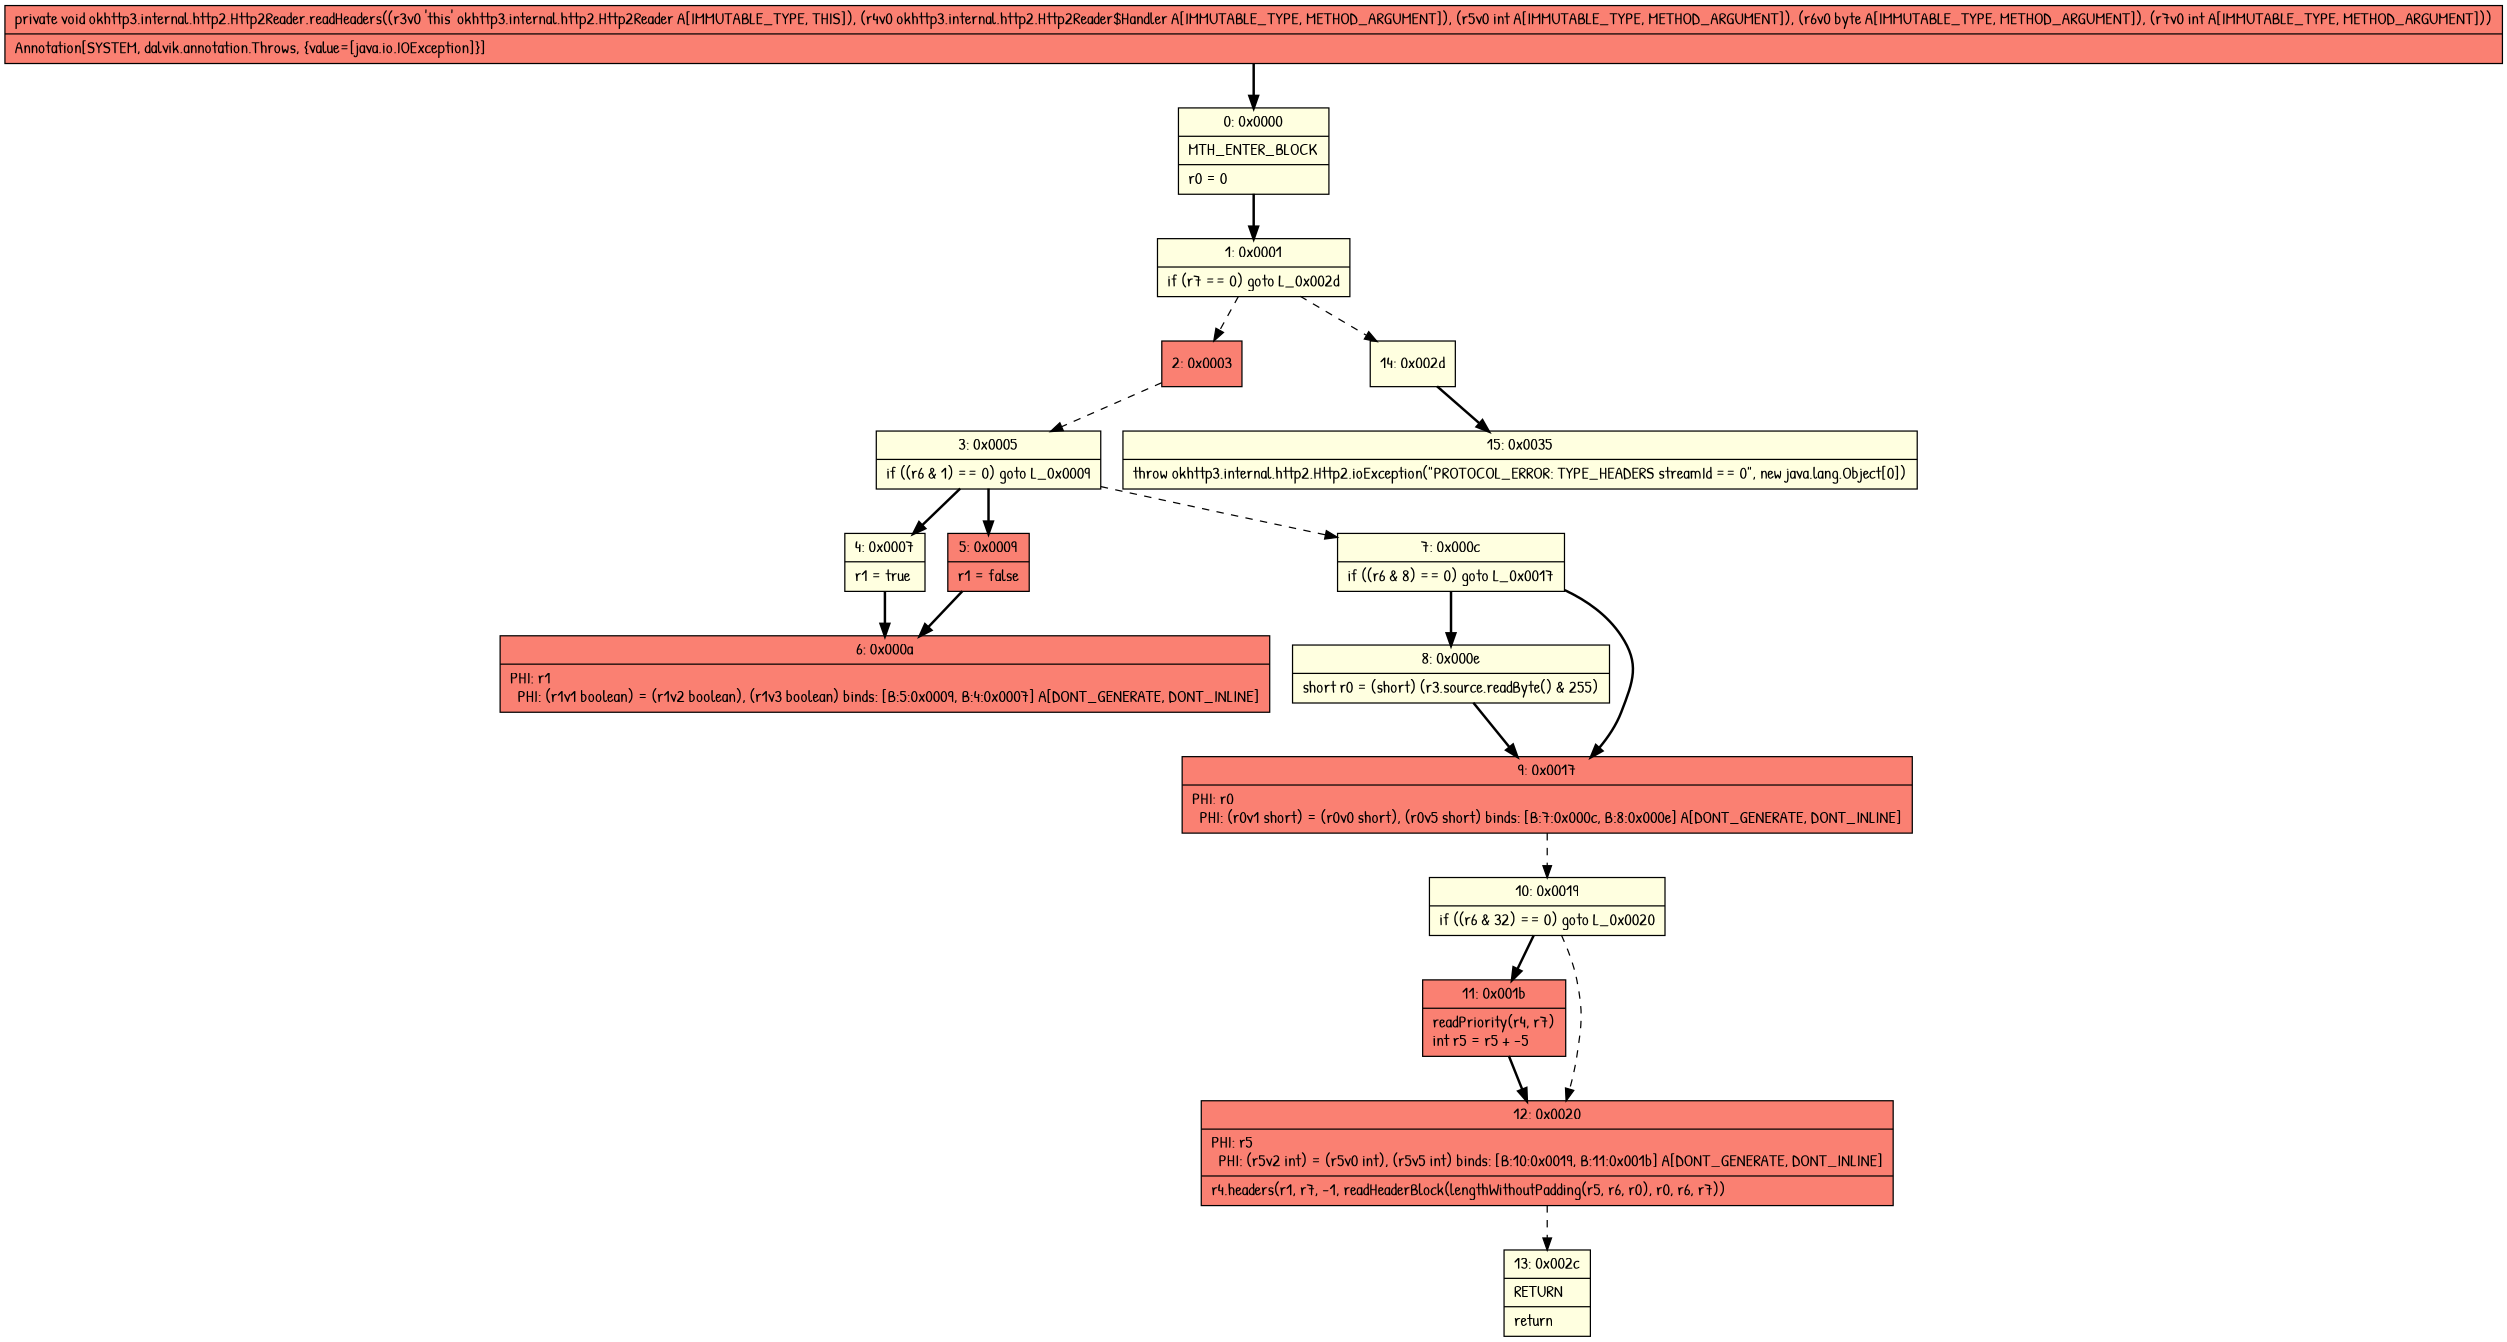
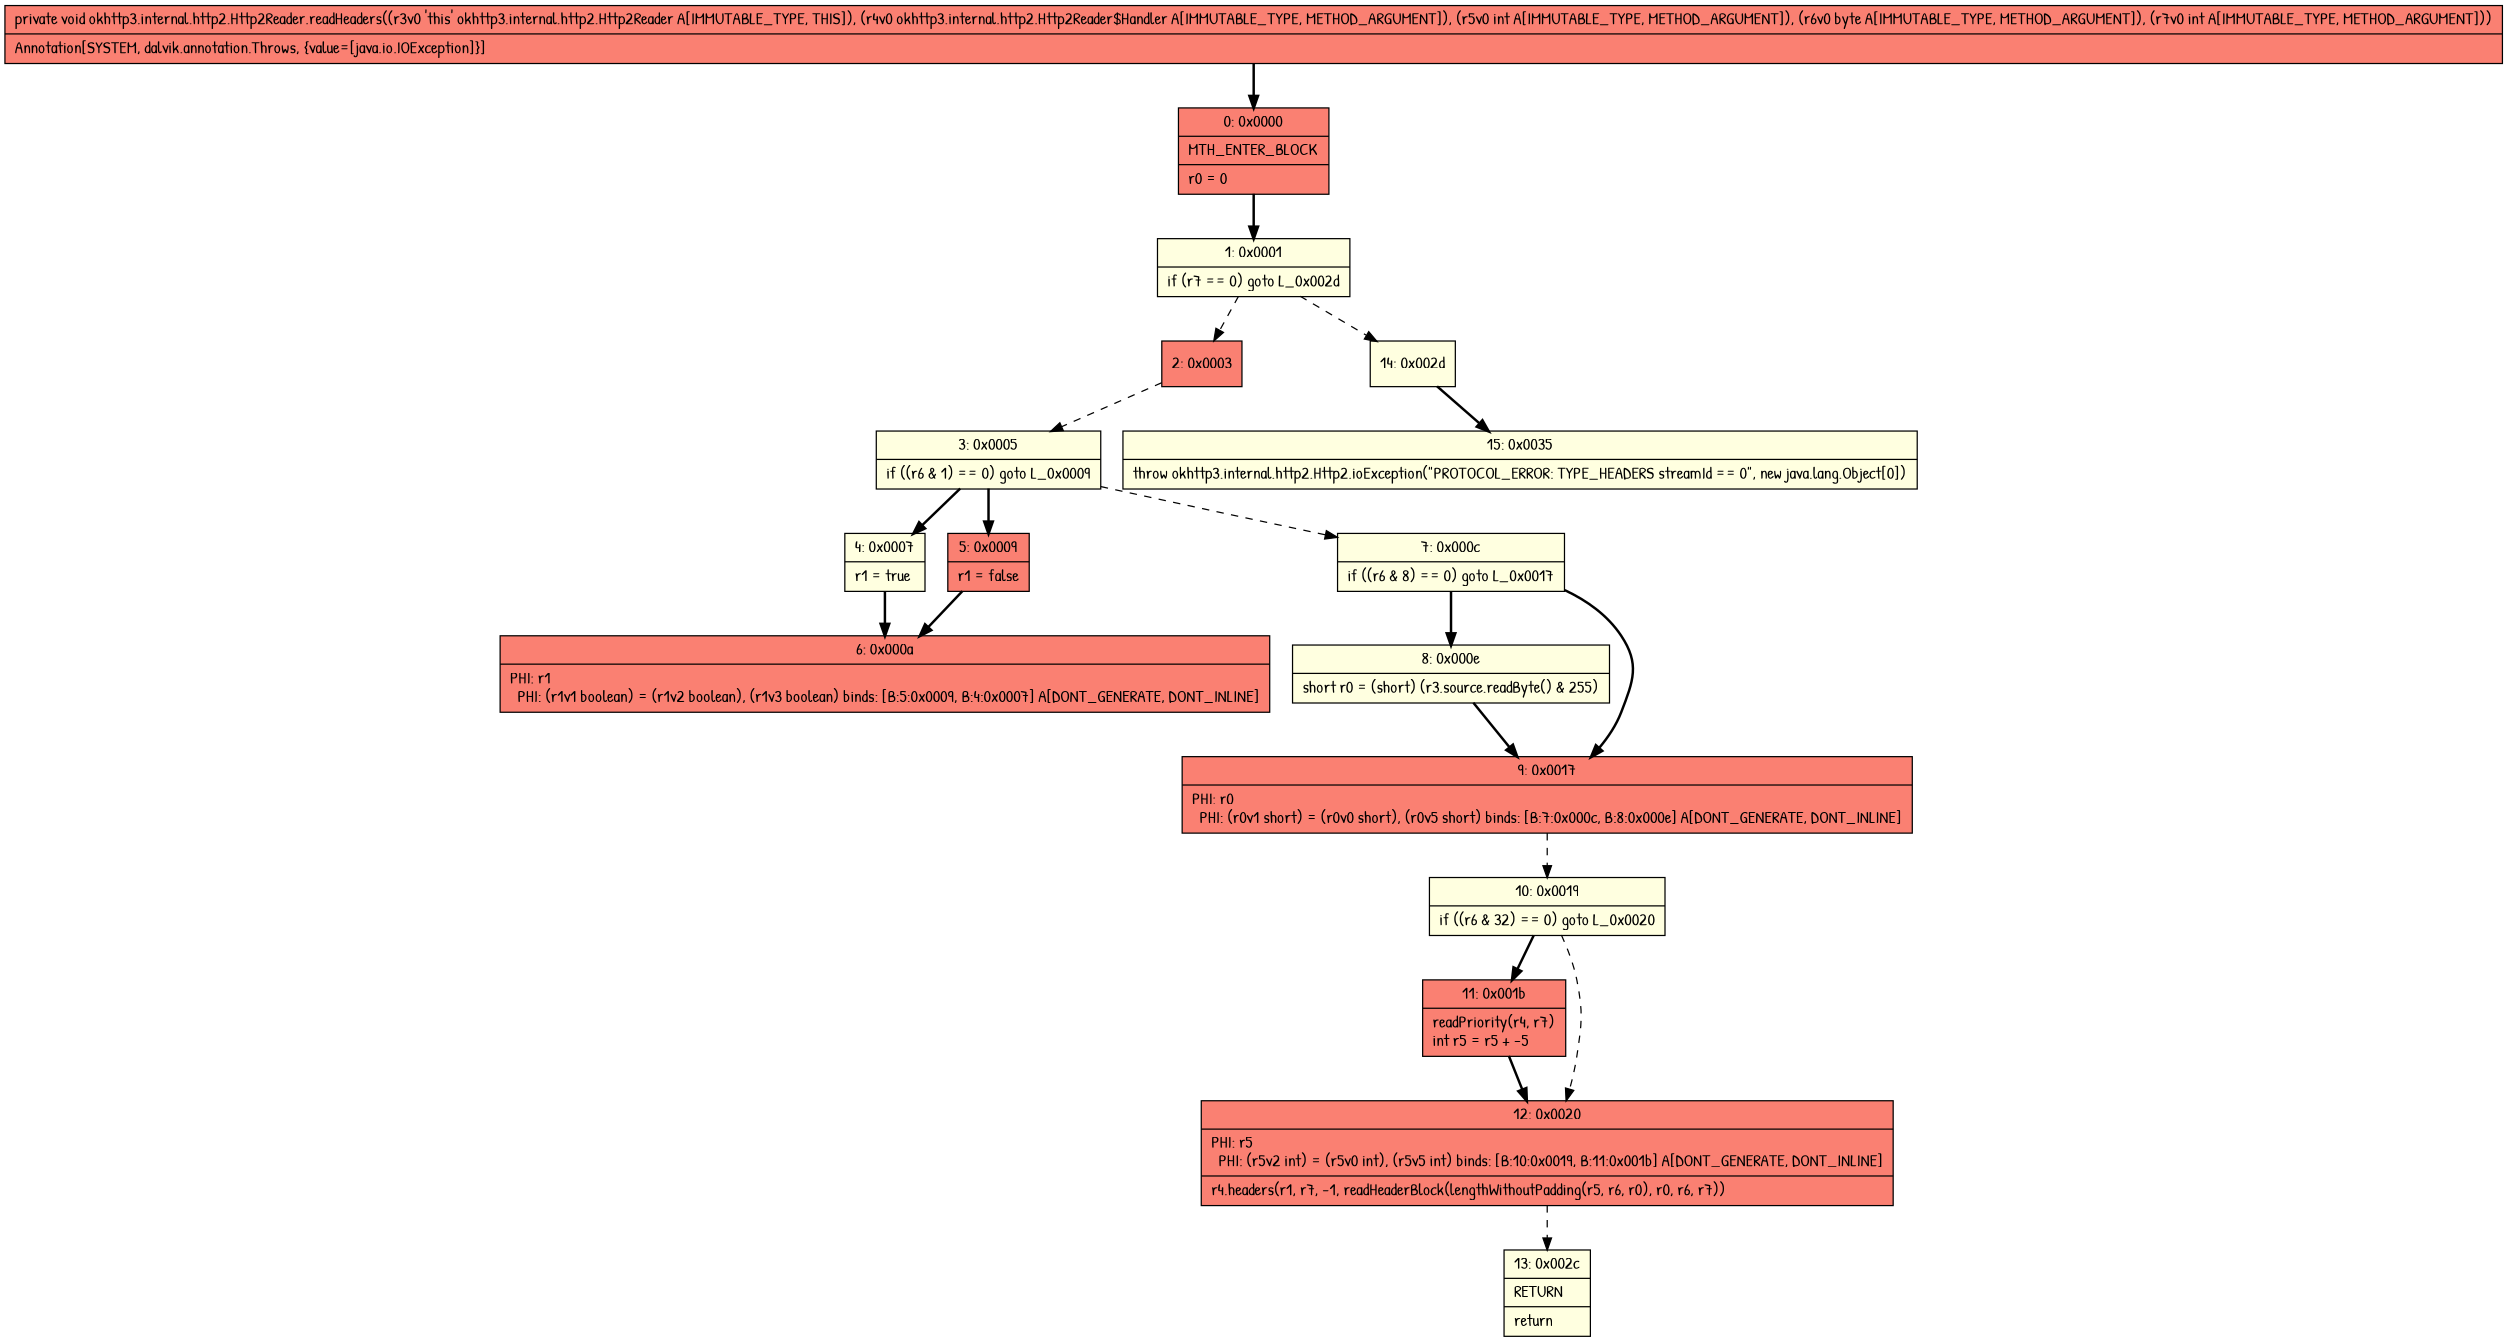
node "0: 0x0000": fillcolor lightyellow -> salmon
